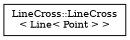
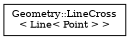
node "LineCross::LineCross < Line< Point > >": label "LineCross::LineCross < Line< Point > >" -> "Geometry::LineCross < Line< Point > >"
